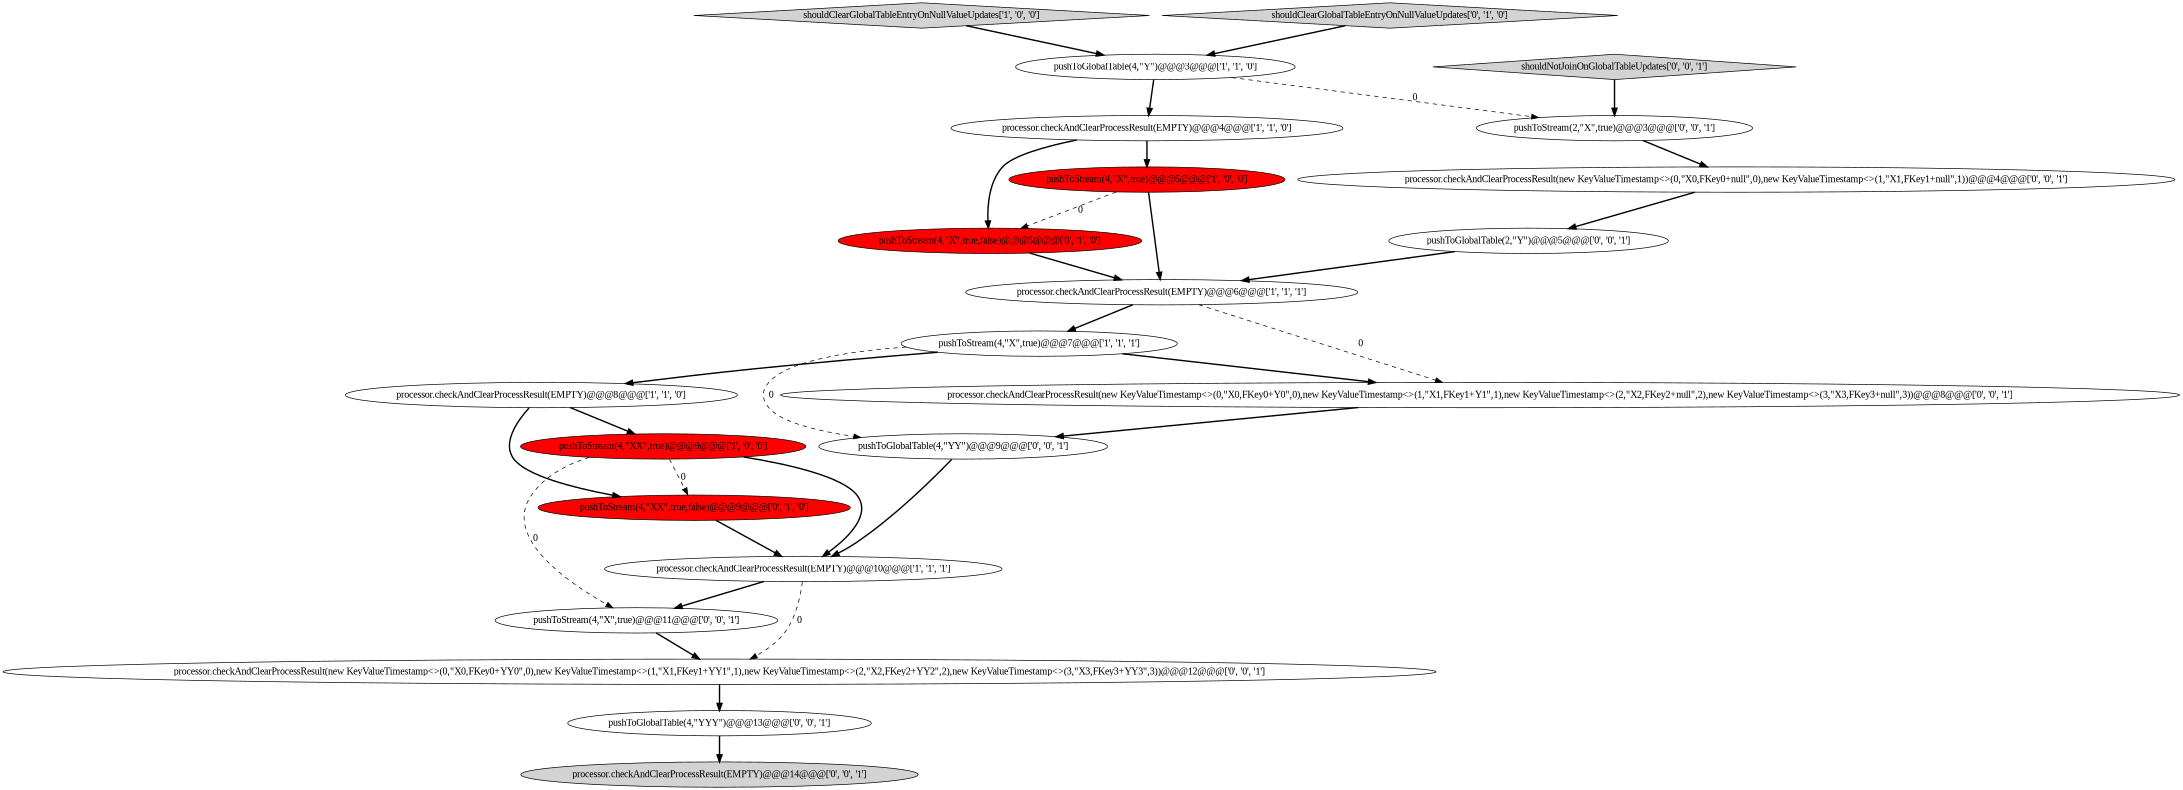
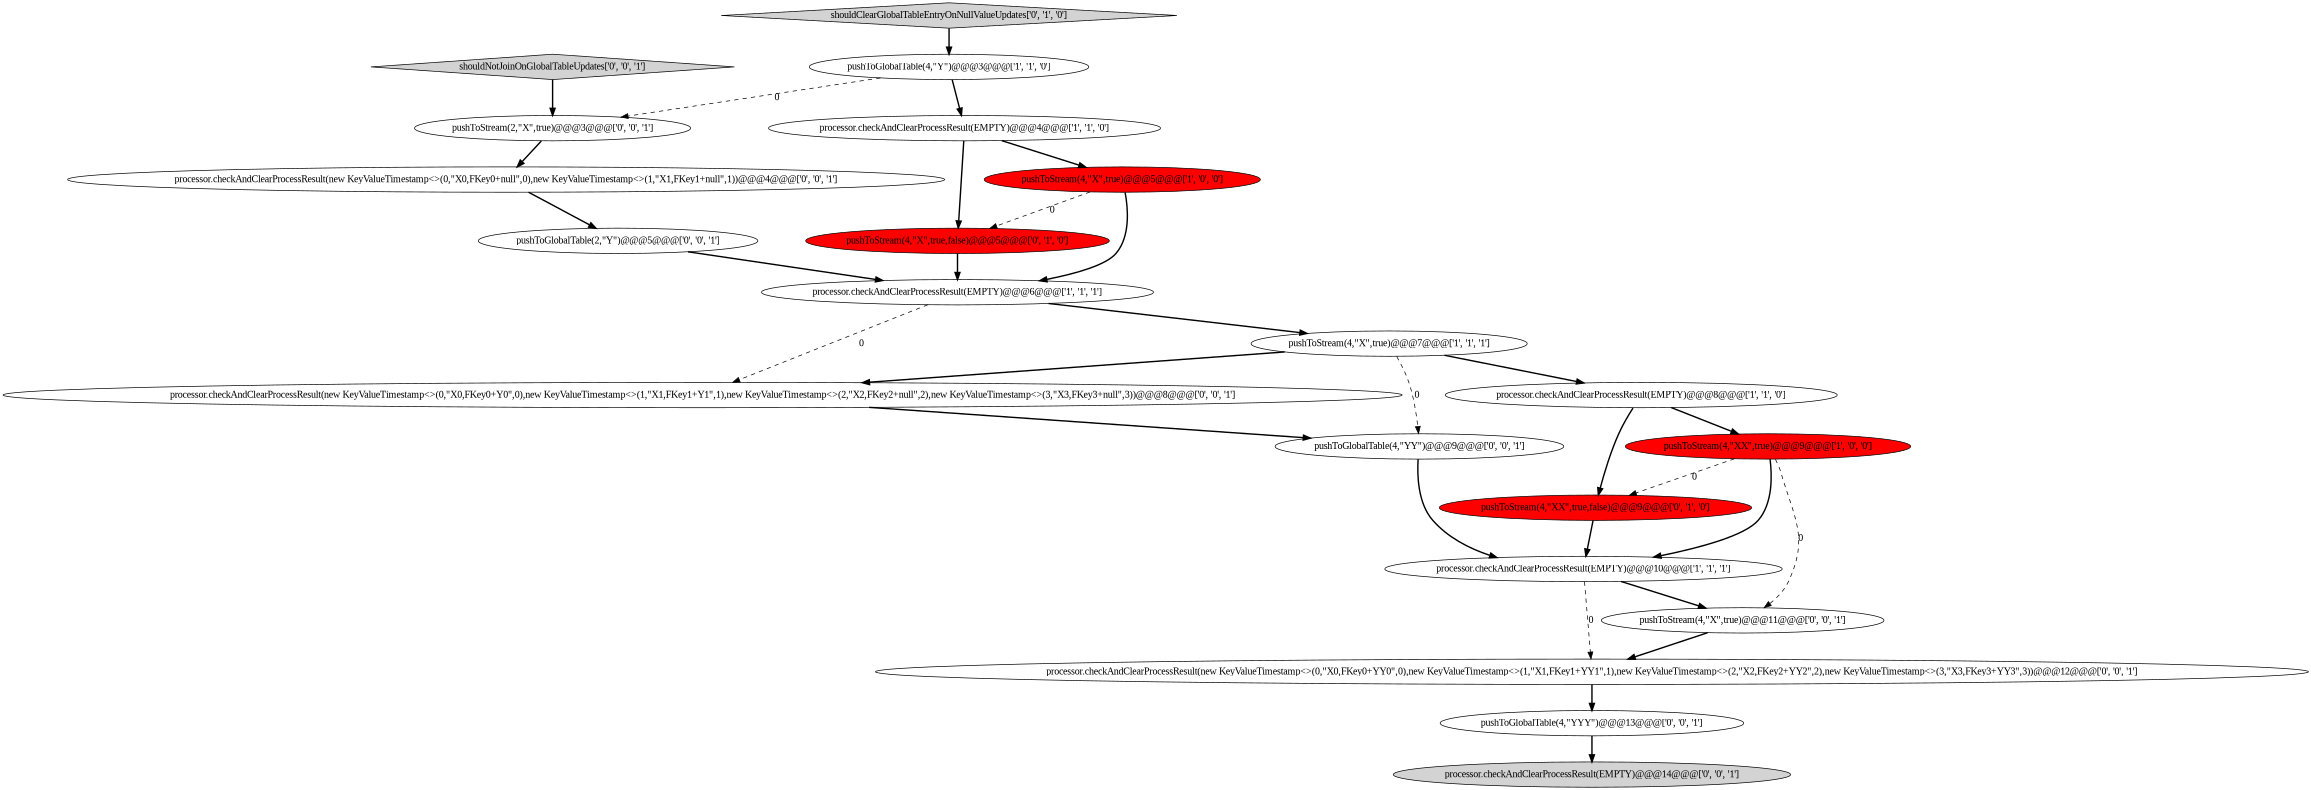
node "shouldClearGlobalTableEntryOnNullValueUpdates['1', '0', '0']": removed
